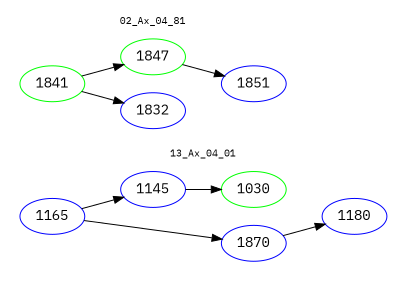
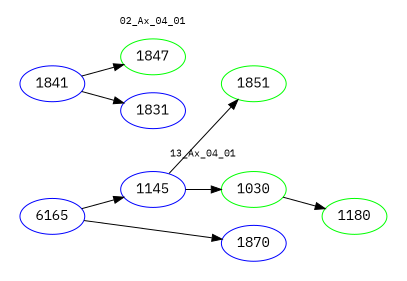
cluster "02_Ax_04_81": label "02_Ax_04_81" -> "02_Ax_04_01"
edge "1847" -> "1851": now "1145" -> "1851"
node "1841": color green -> blue
node "1851": color blue -> green
node "1832": label "1832" -> "1831"
node "1165": label "1165" -> "6165"
node "1180": color blue -> green
edge "1870" -> "1180": now "1030" -> "1180"
